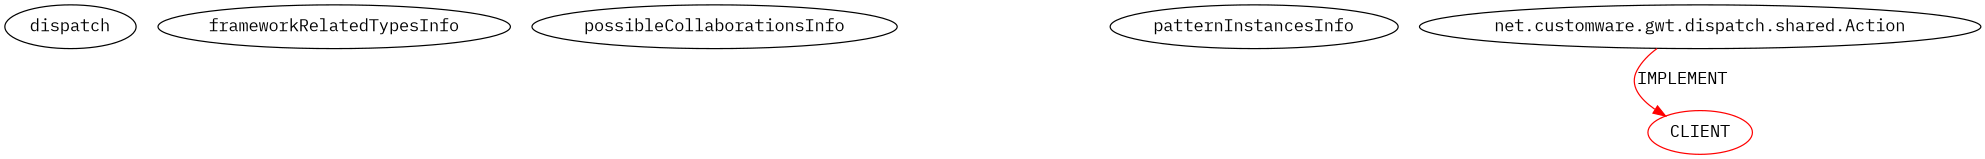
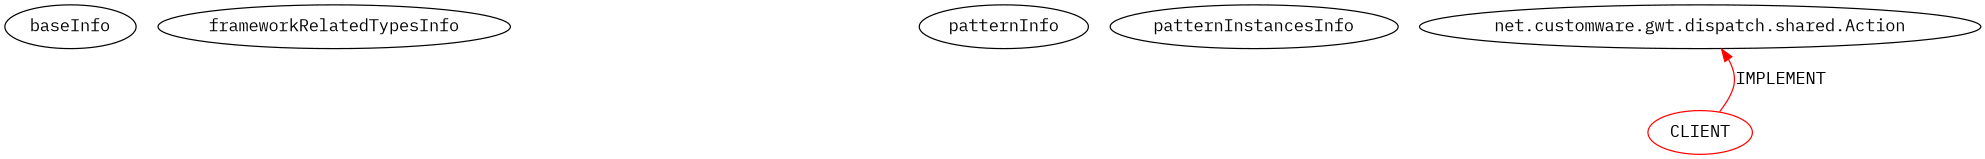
node "dispatch": label "dispatch" -> "baseInfo"
node "possibleCollaborationsInfo": removed
node "patternInfo": added
edge "net.customware.gwt.dispatch.shared.Action" -> "CLIENT": reversed
